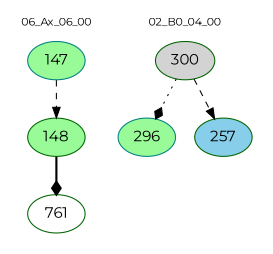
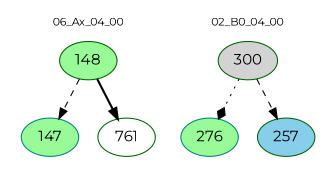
cluster "06_Ax_06_00": label "06_Ax_06_00" -> "06_Ax_04_00"
edge "147" -> "148": reversed
node "296": label "296" -> "276"
edge "148" -> "761": arrowhead diamond -> normal
